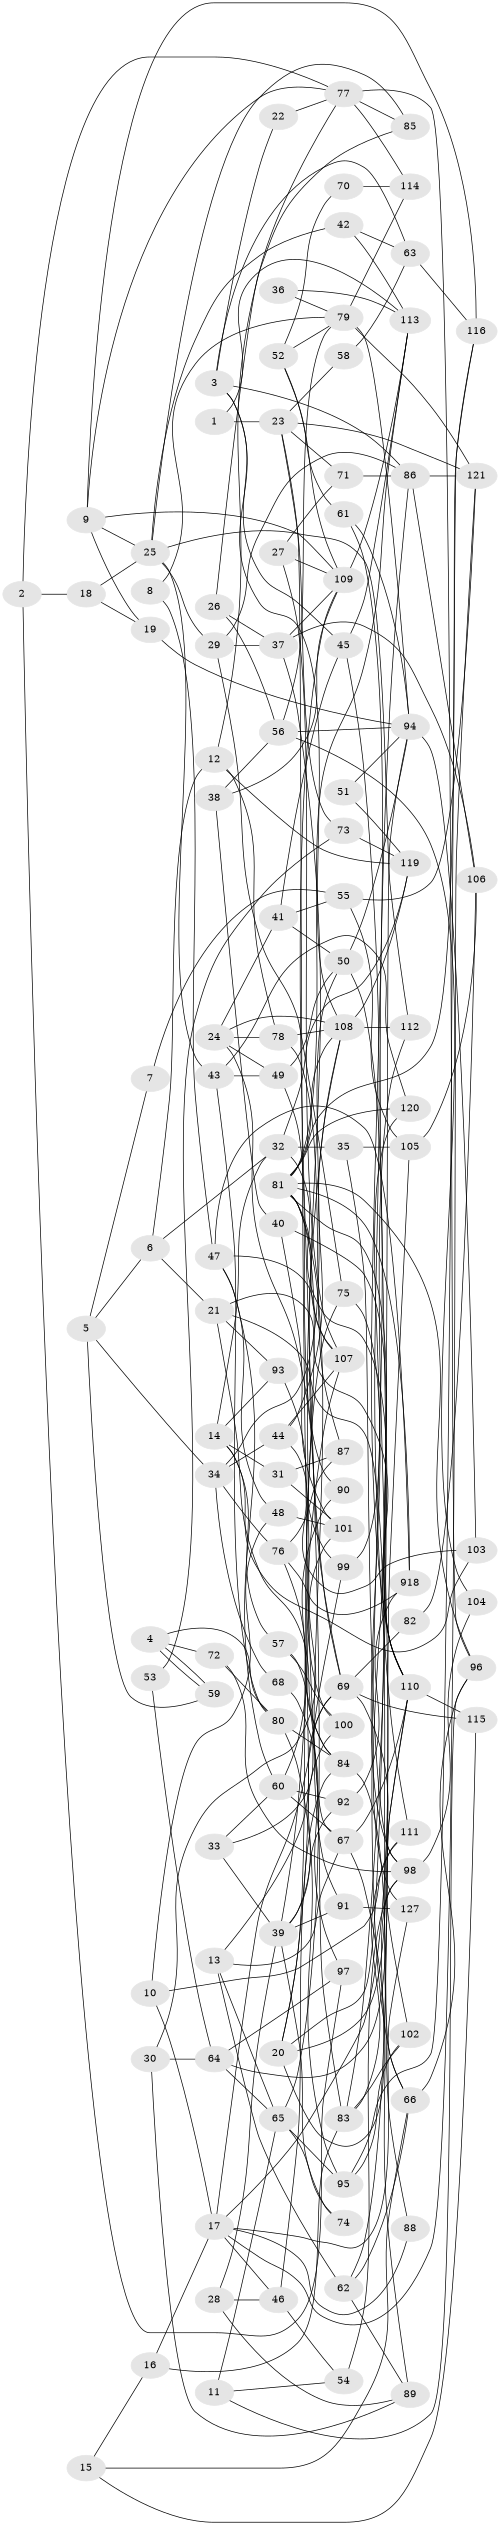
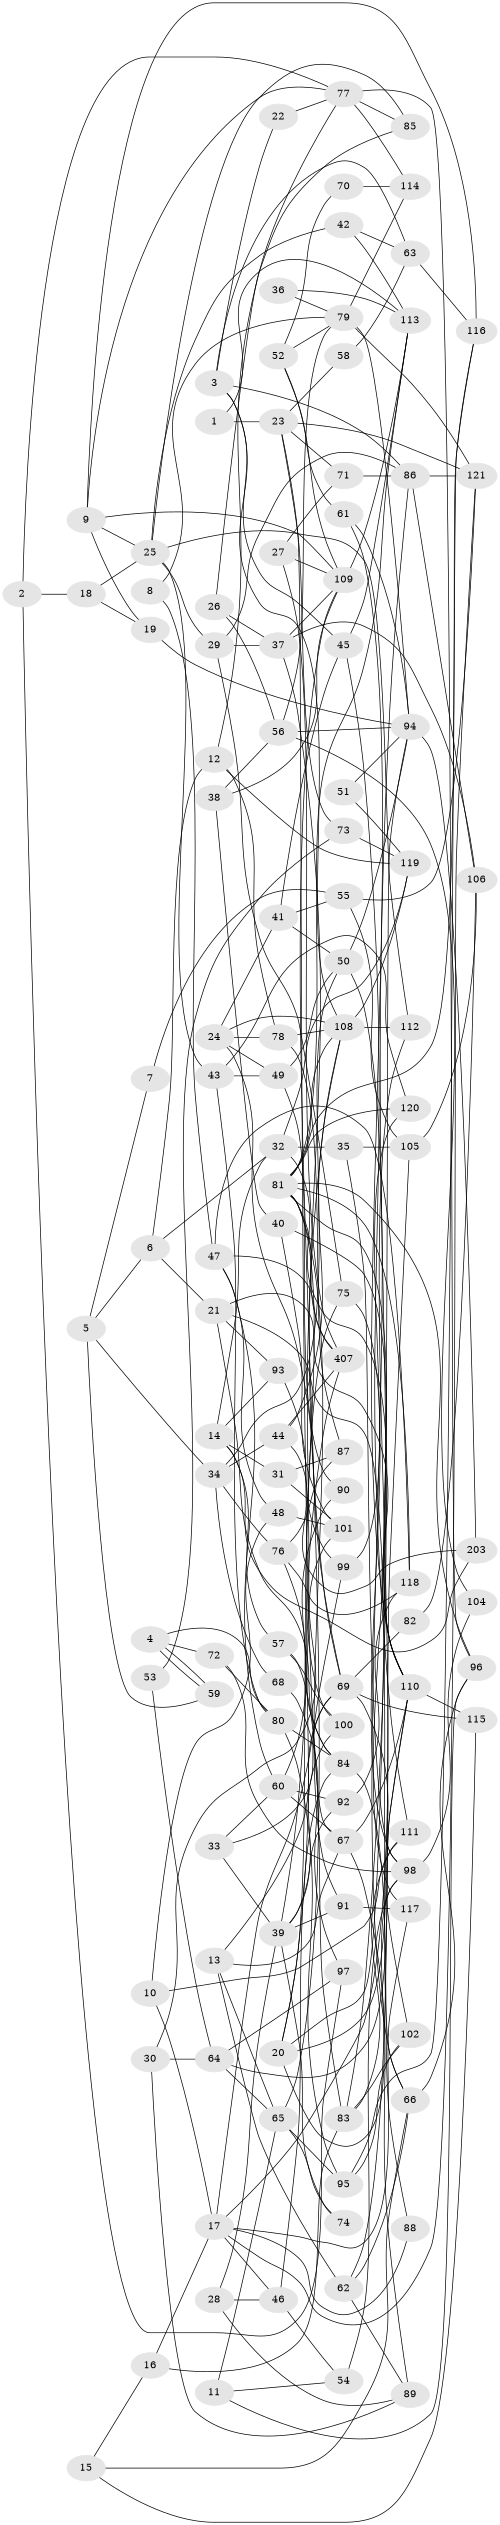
node "107": label "107" -> "407"
node "103": label "103" -> "203"
node "918": label "918" -> "118"
node "127": label "127" -> "117"
